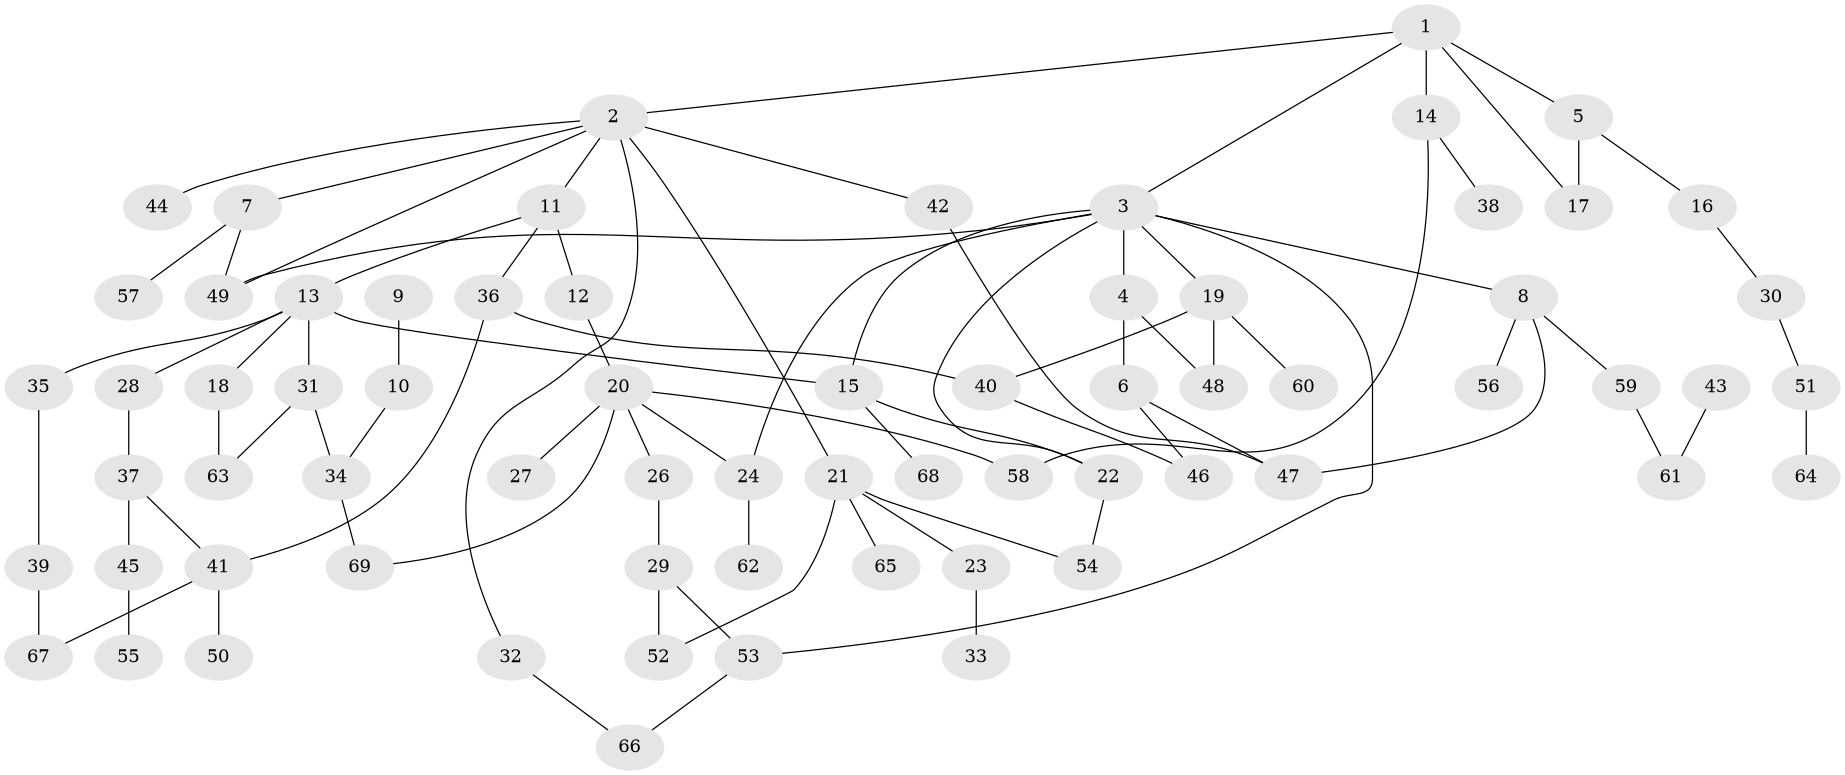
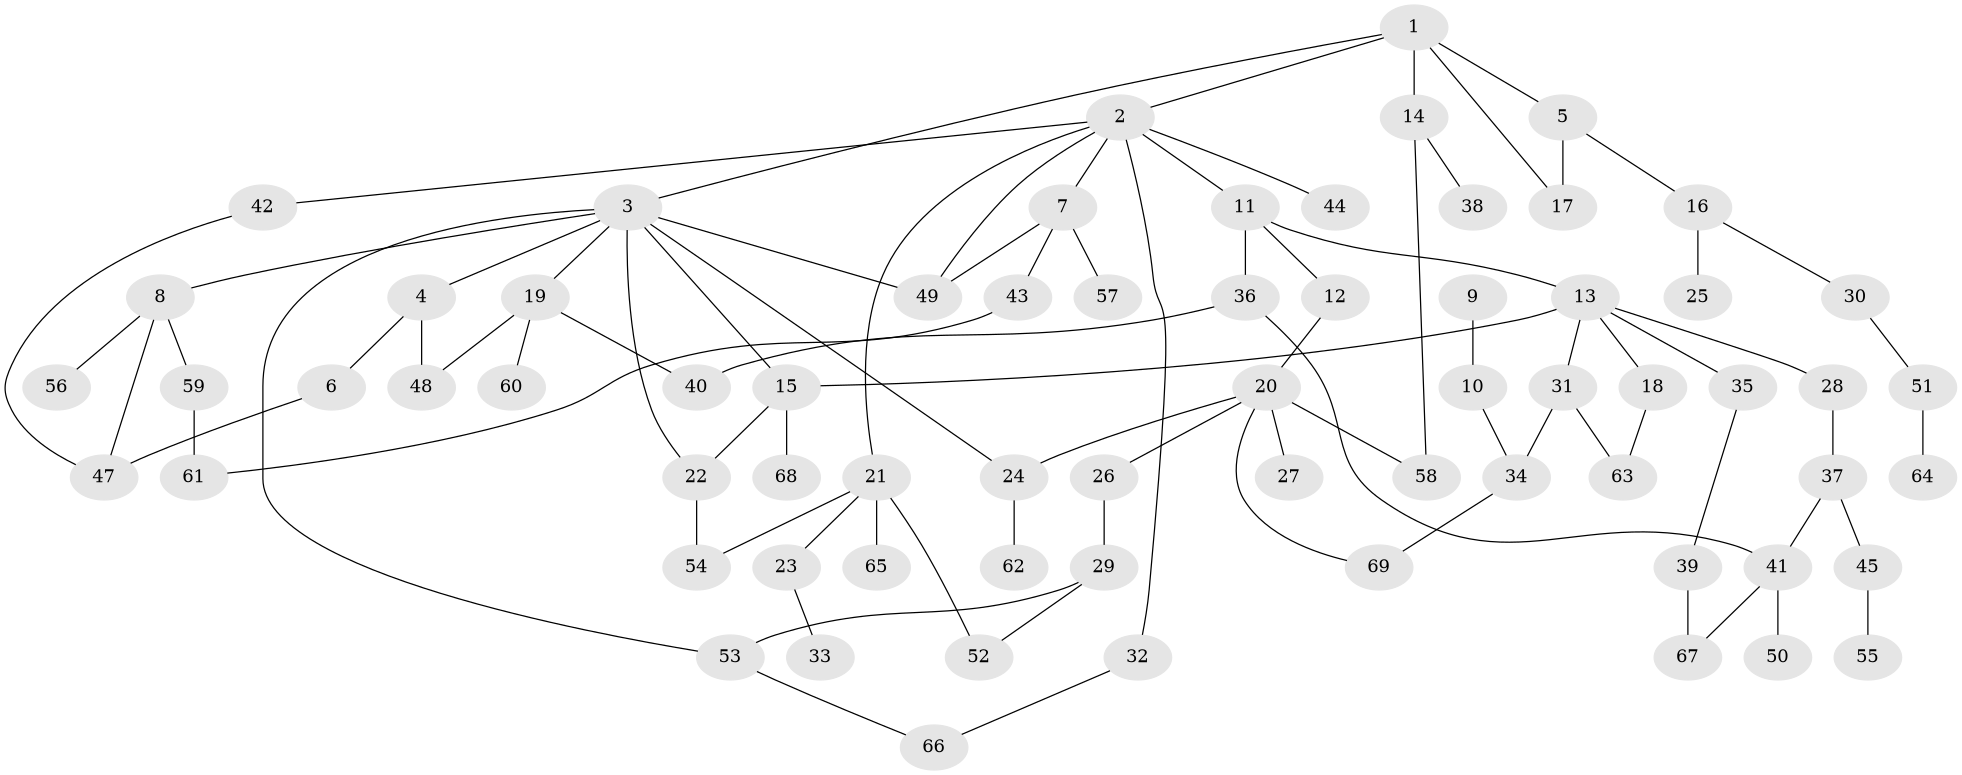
edge "7" -- "43": added
node "25": added
node "46": removed
